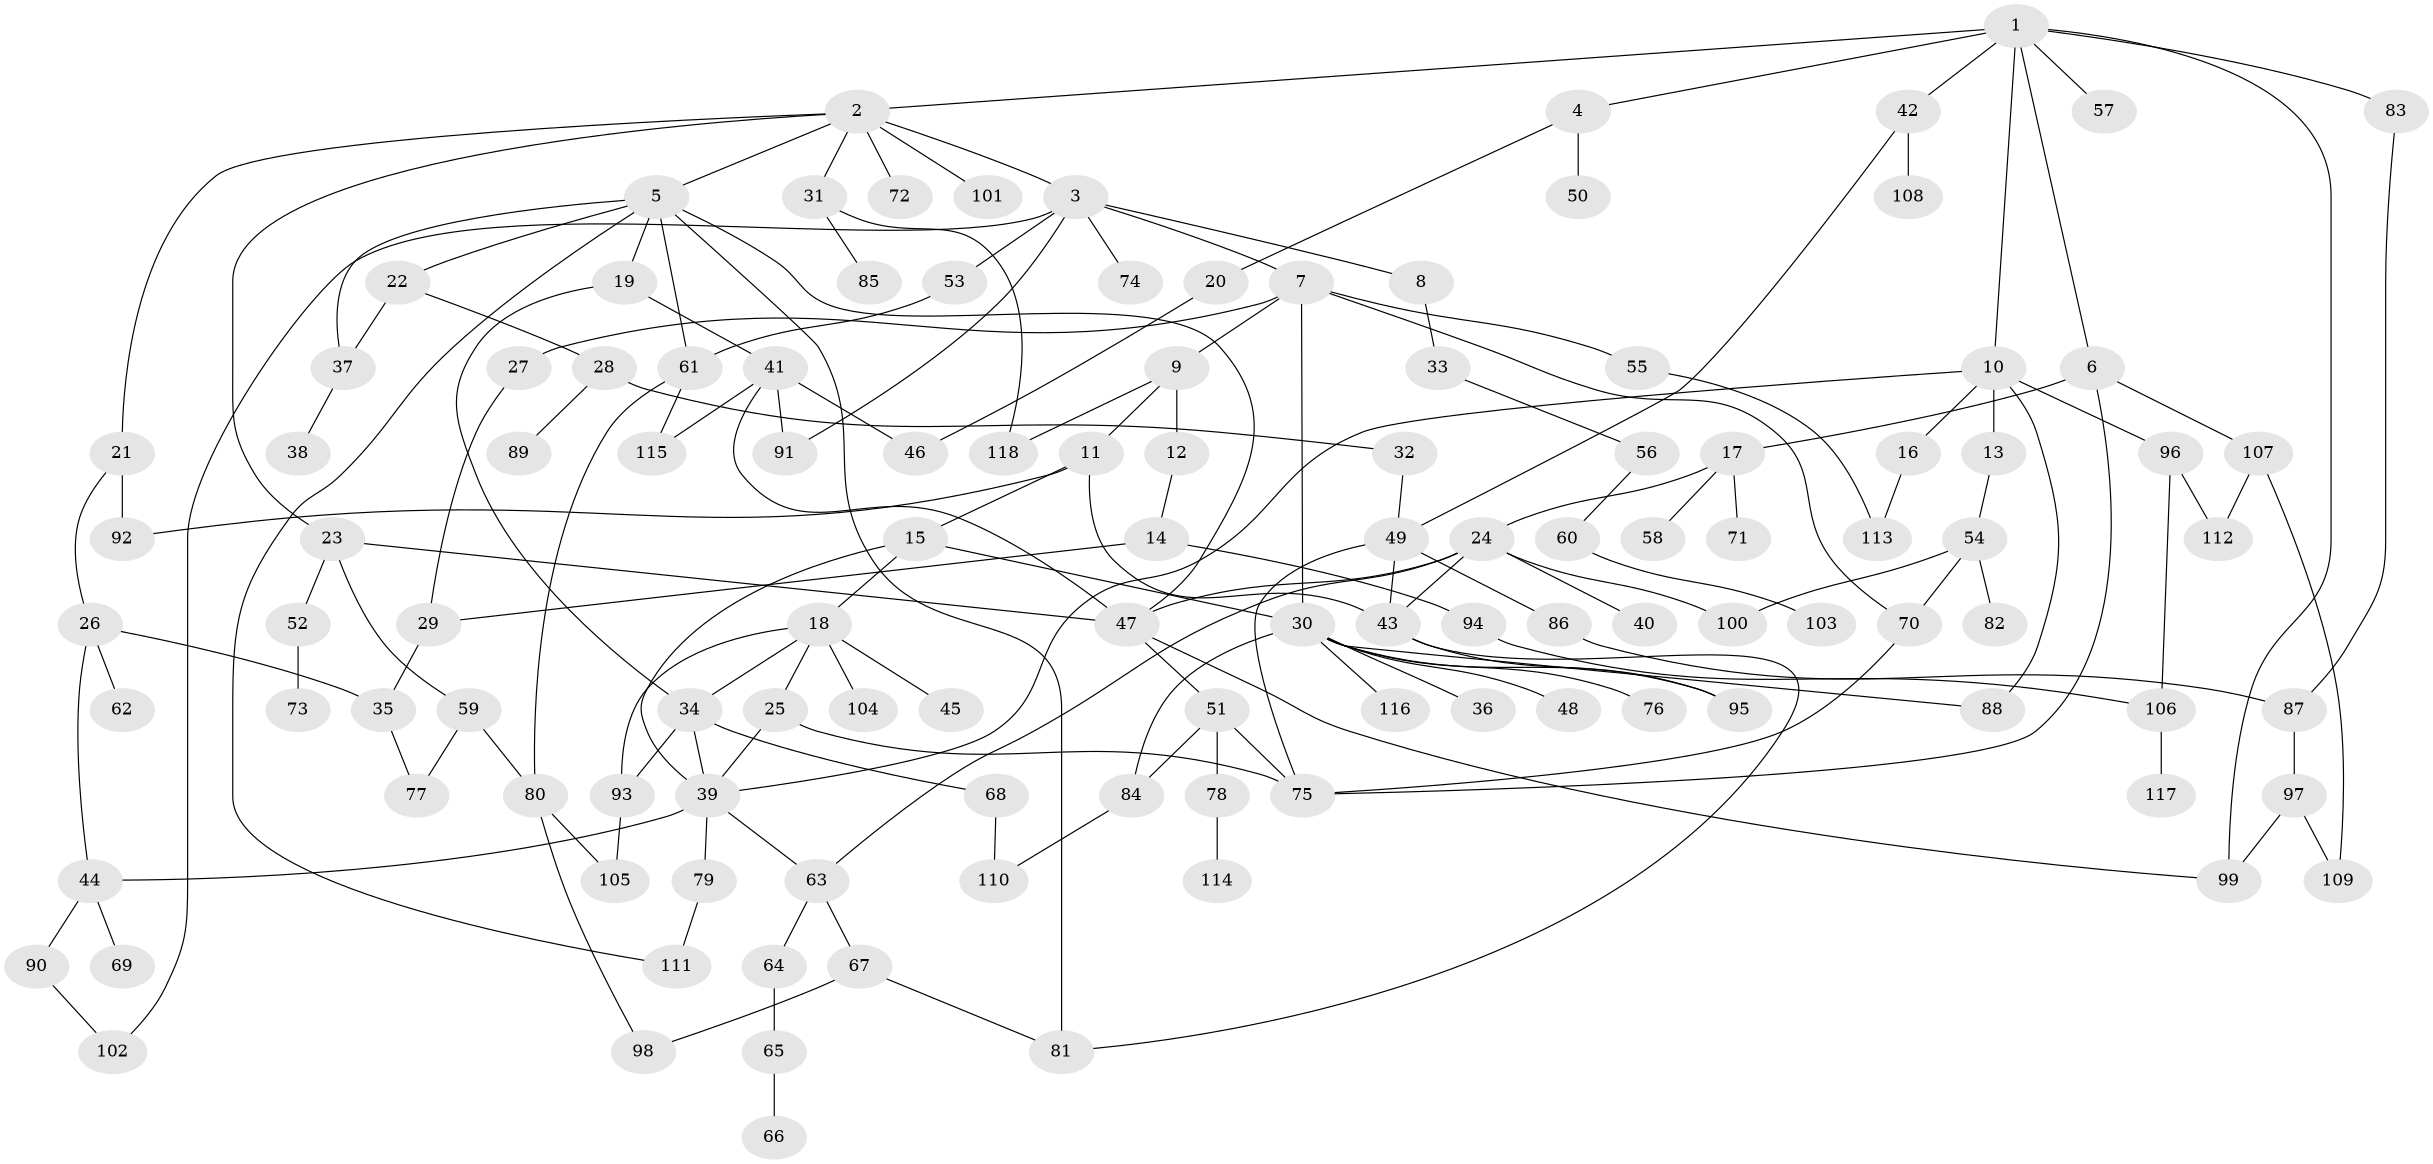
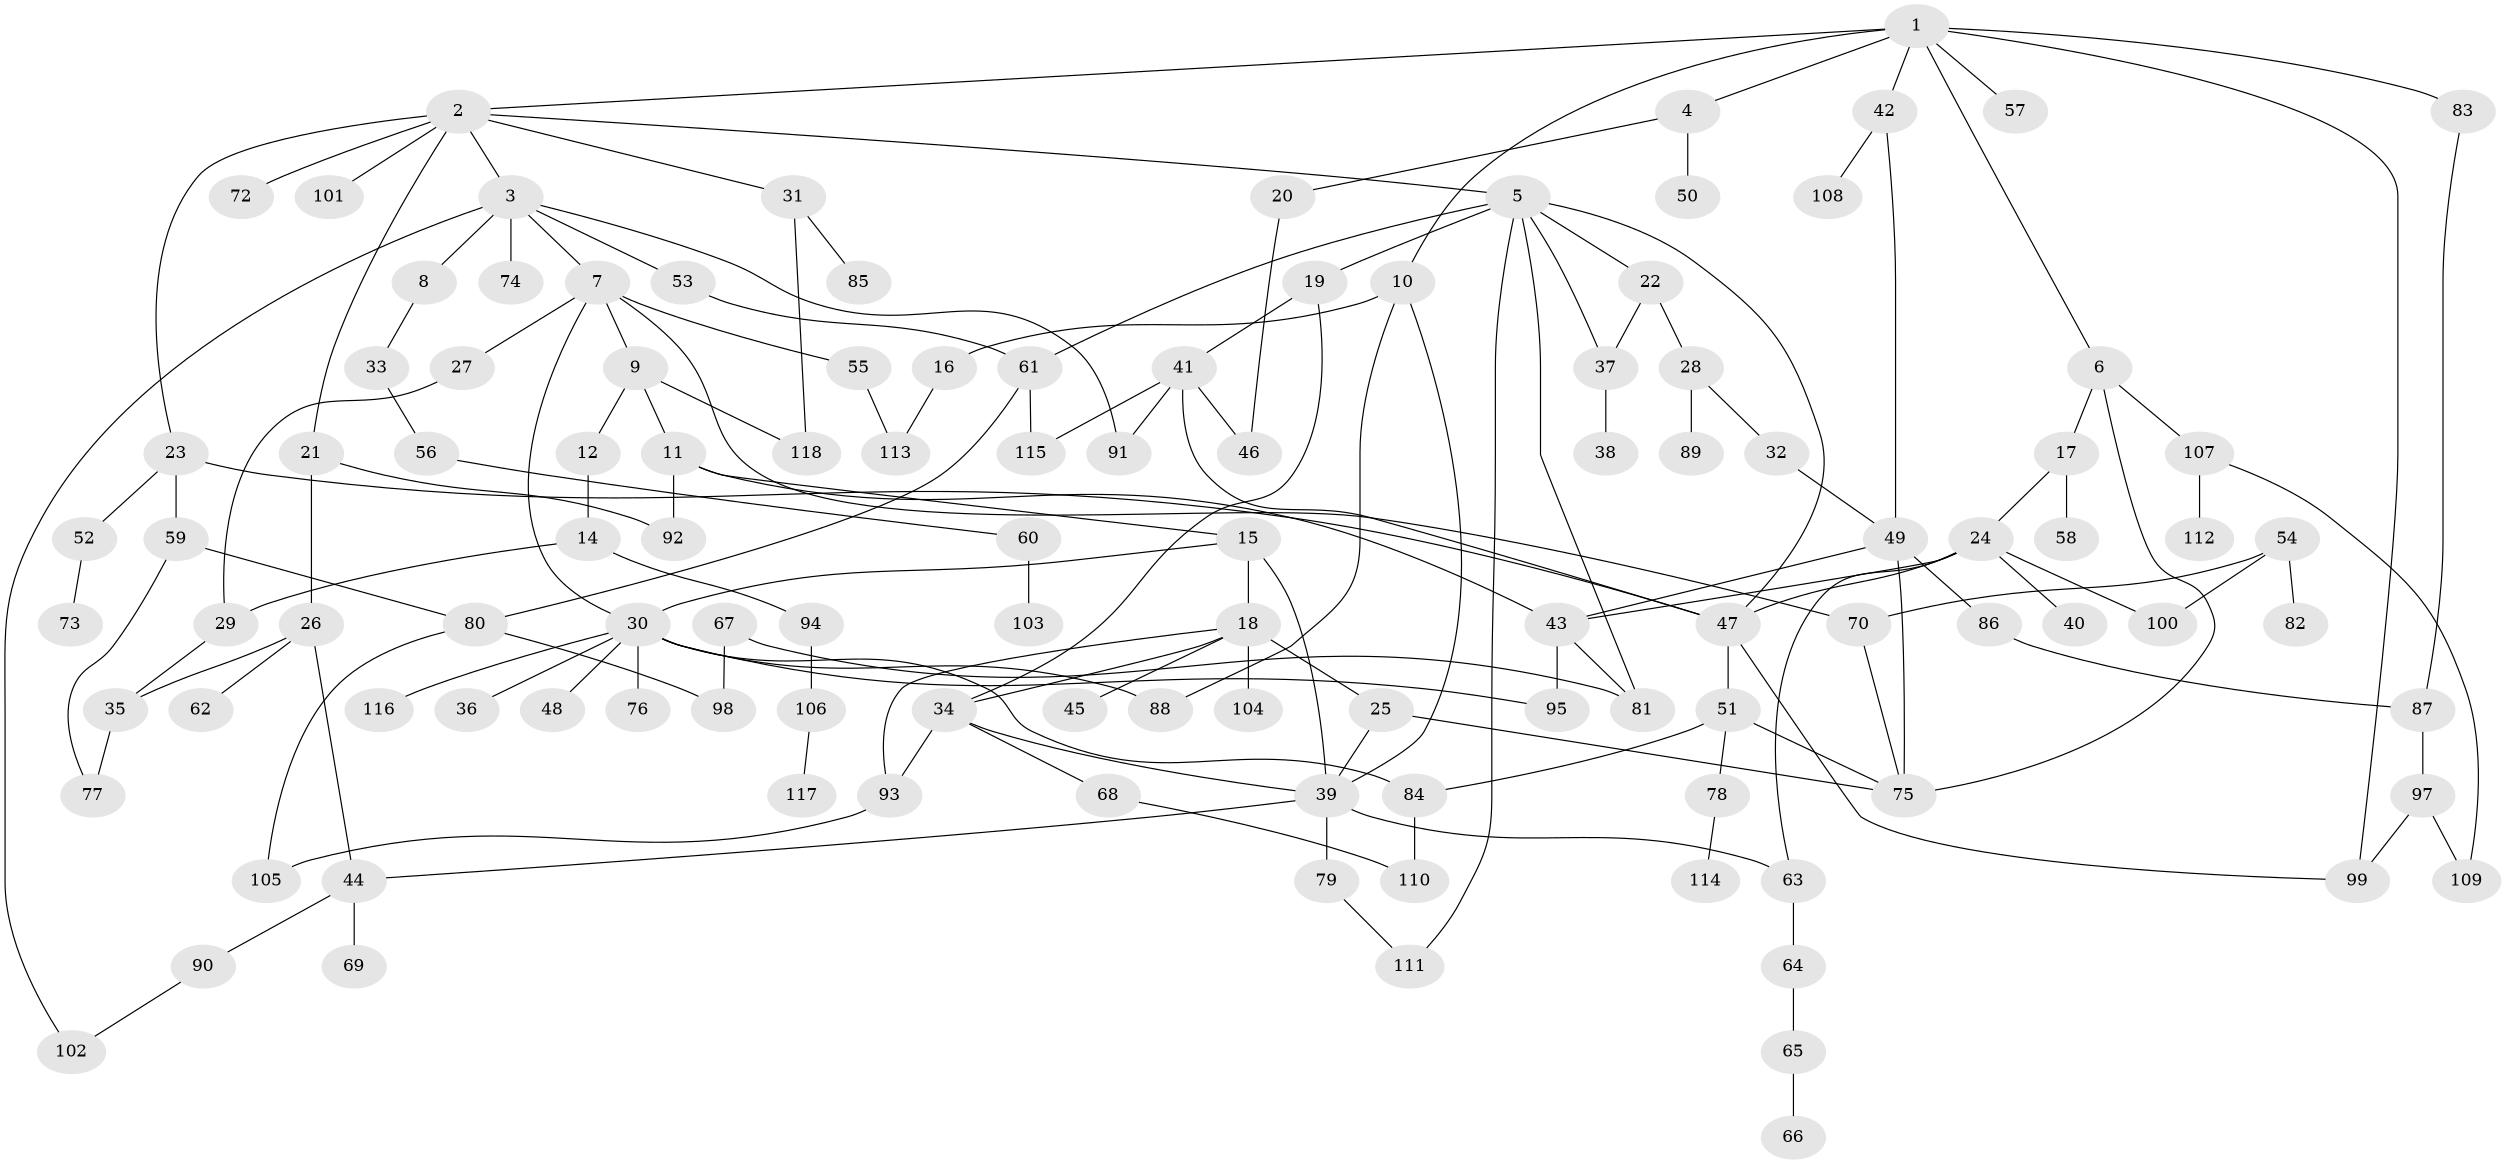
node "13": removed
node "96": removed
node "71": removed
edge "63" -- "67": removed
